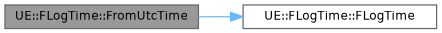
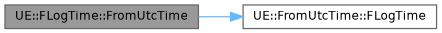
node "UE::FLogTime::FLogTime": label "UE::FLogTime::FLogTime" -> "UE::FromUtcTime::FLogTime"
